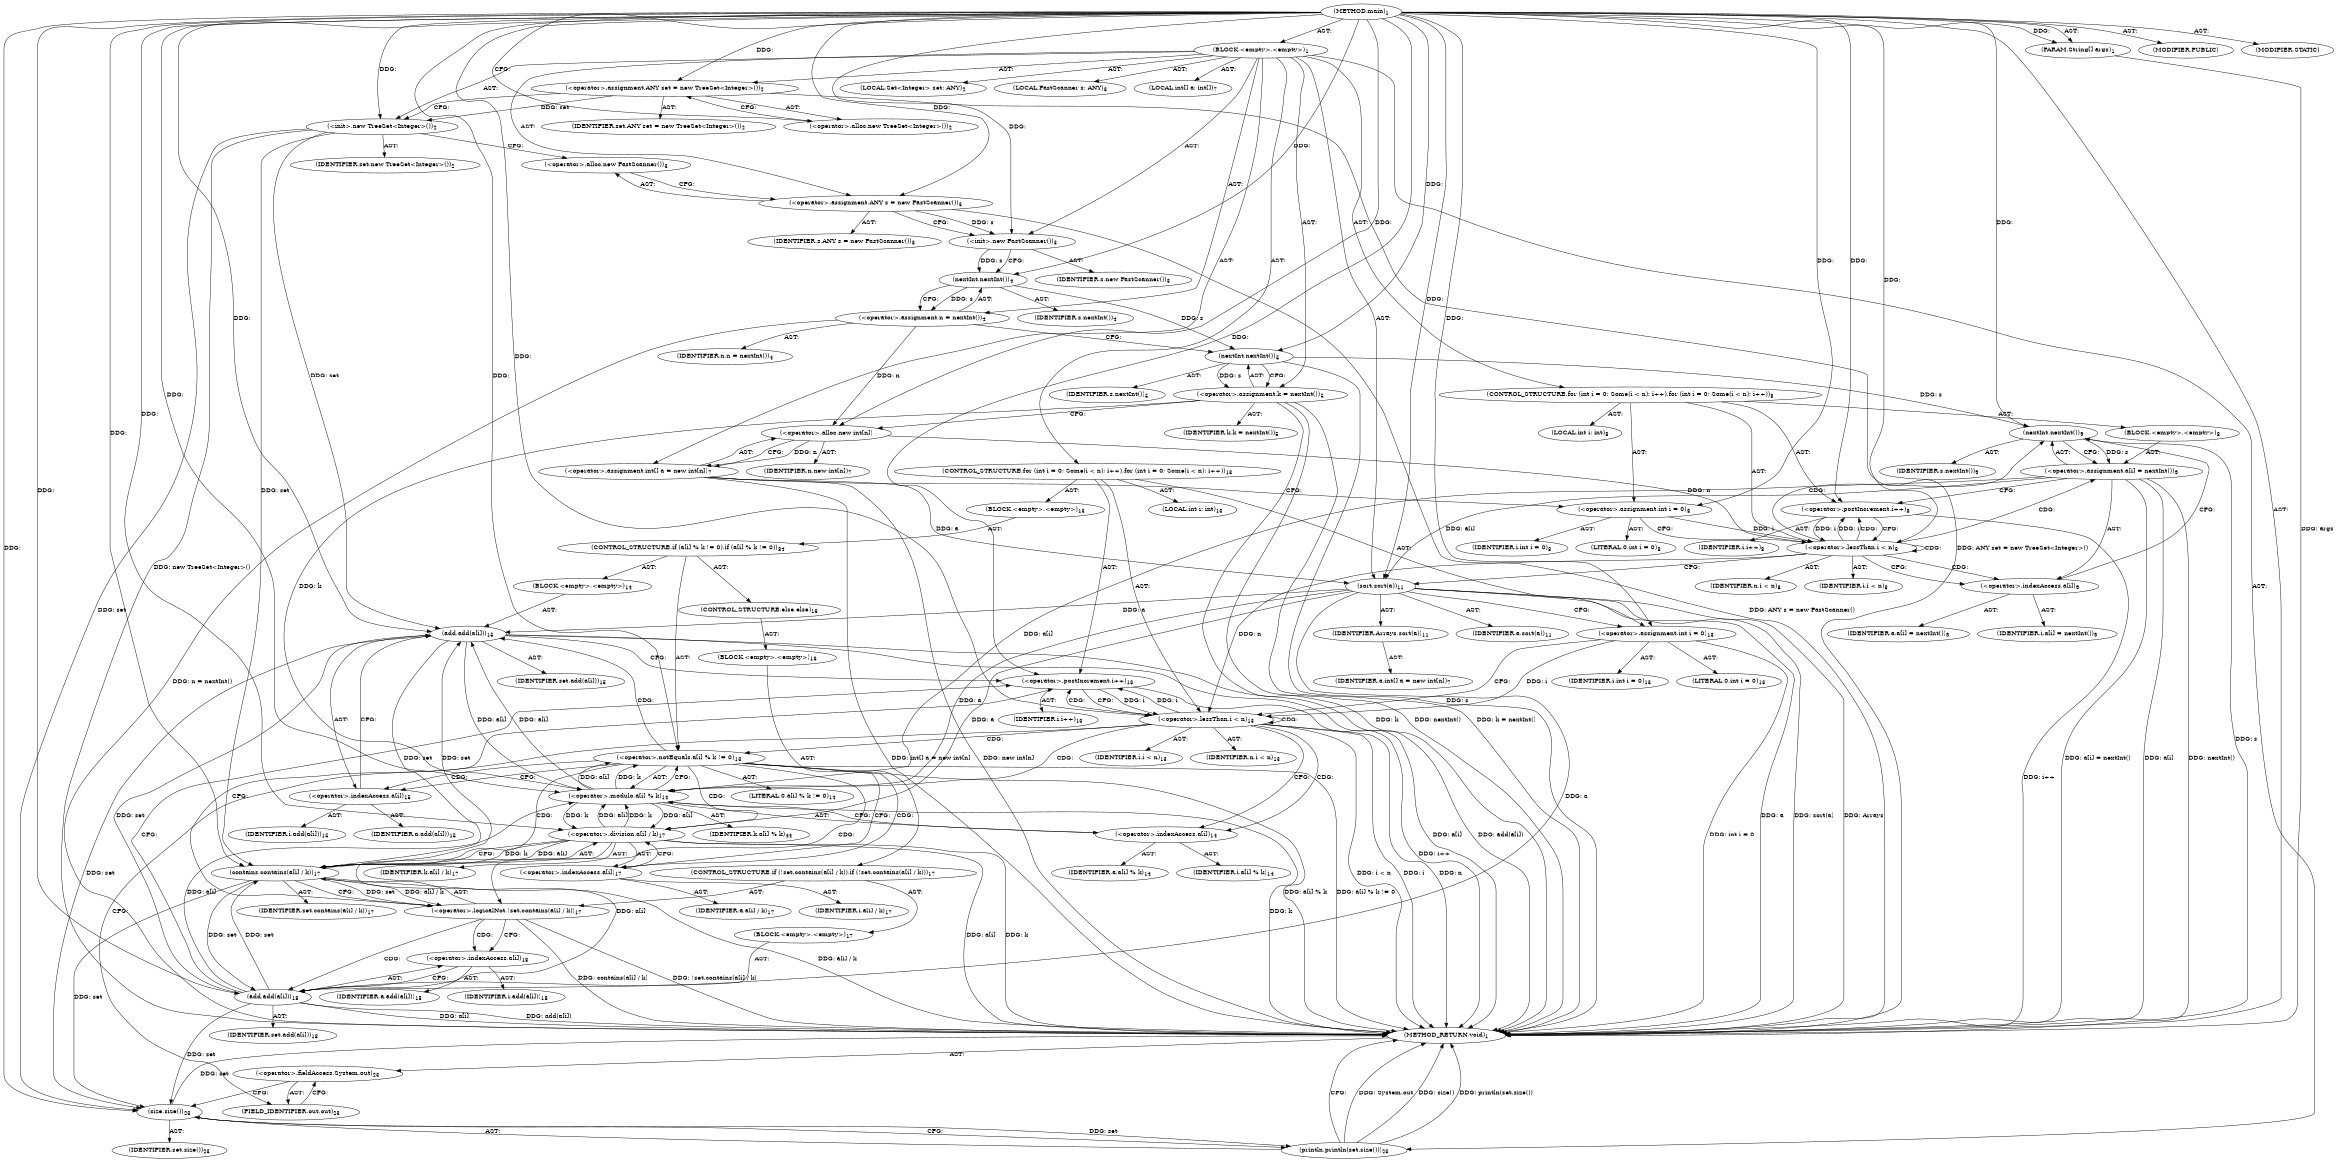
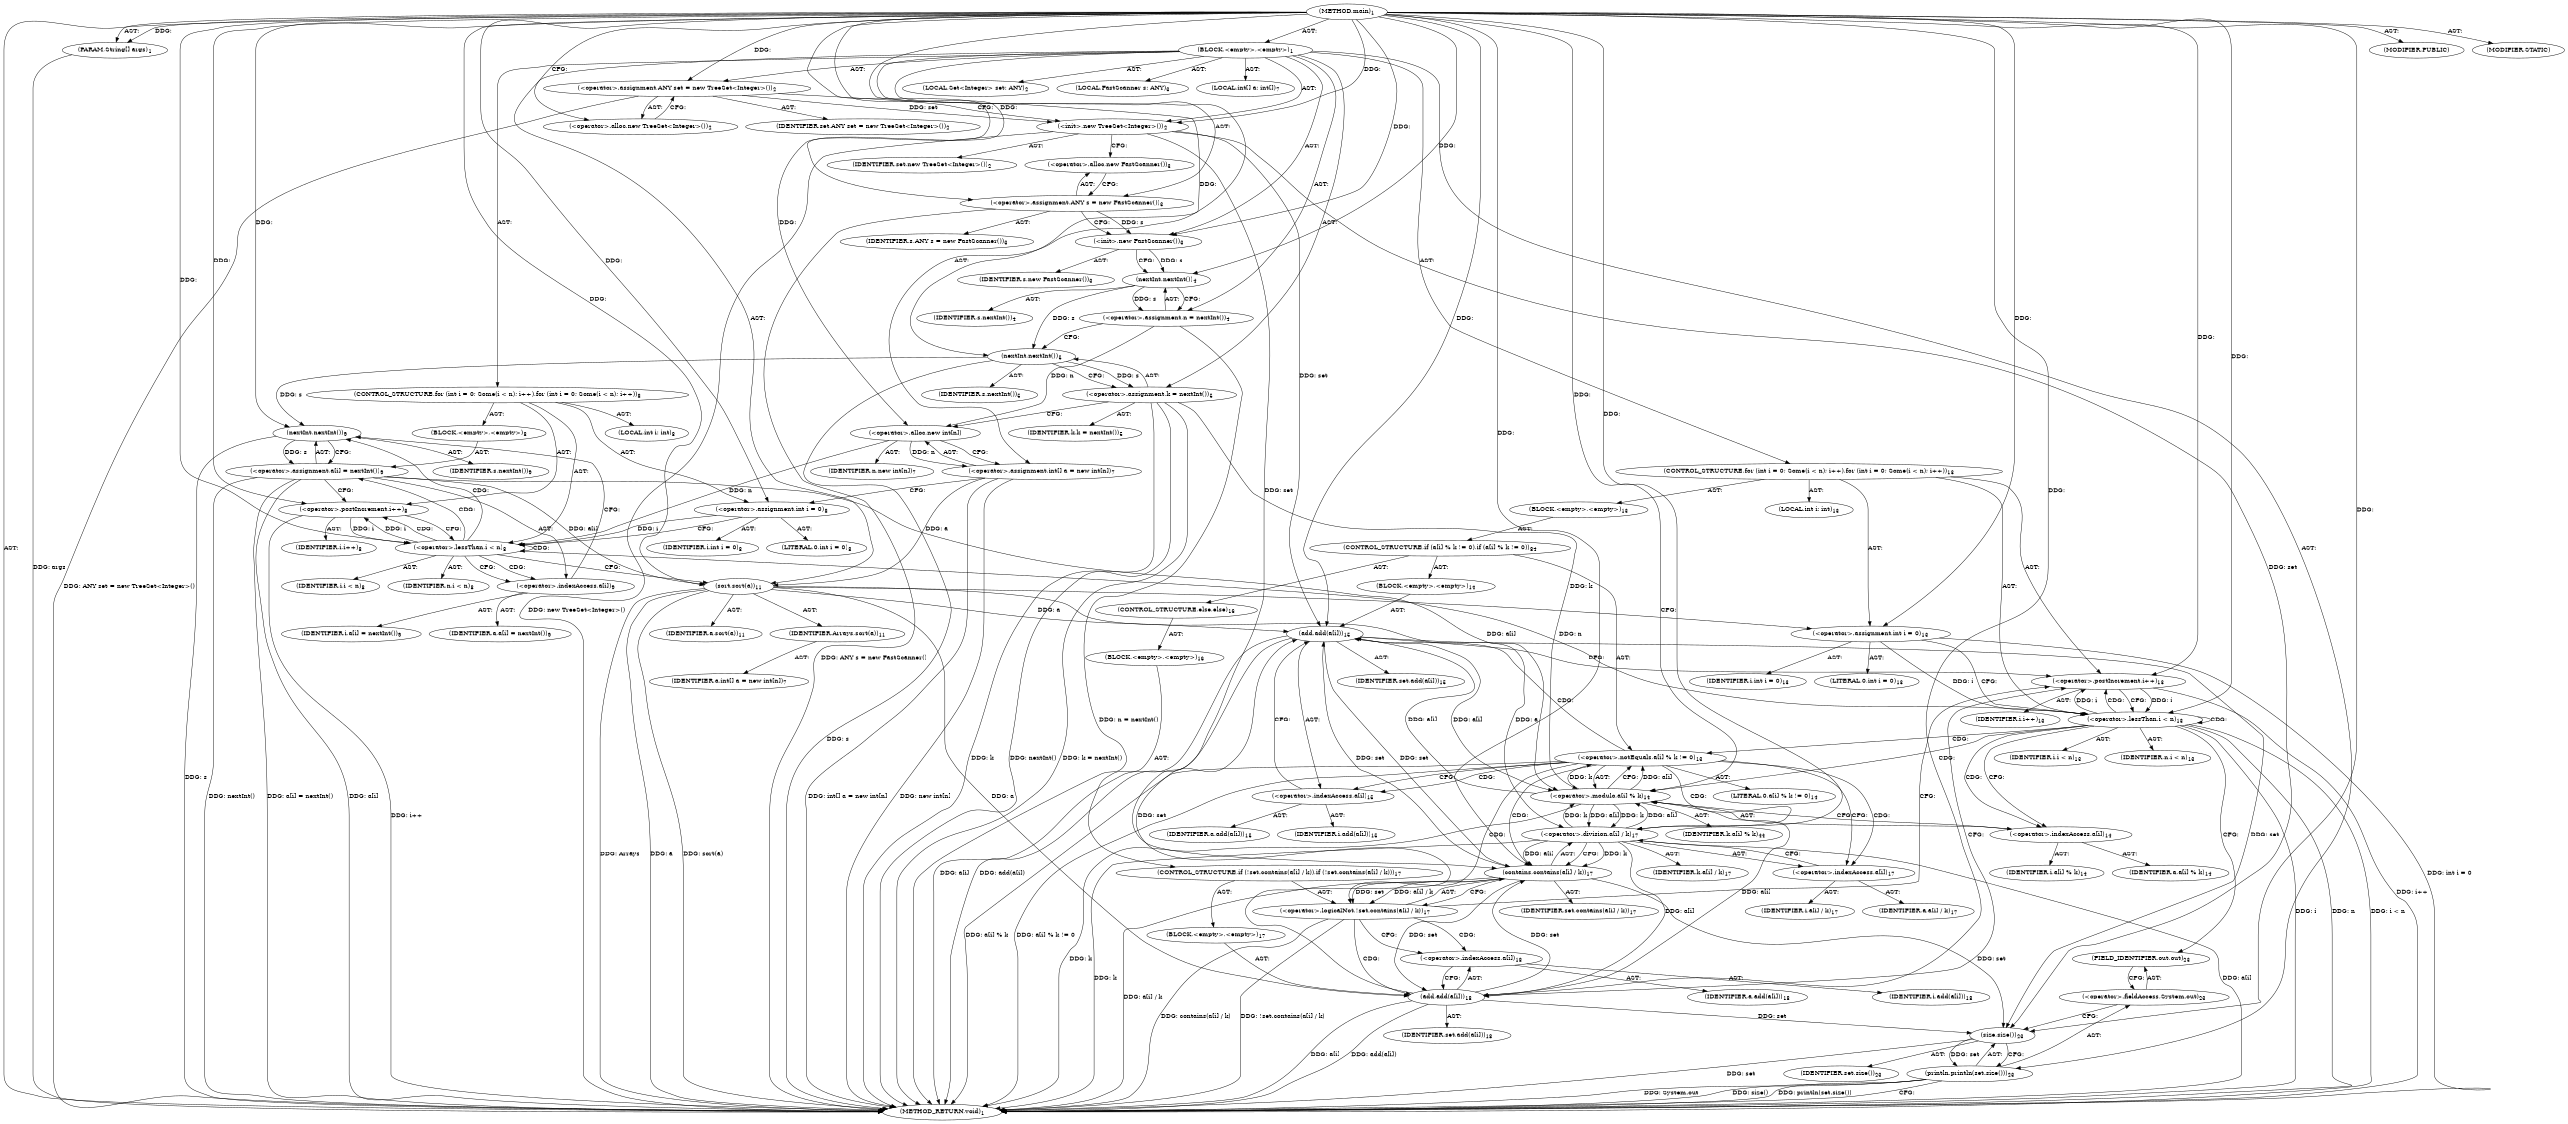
edge "(METHOD,main)" -> "(<operator>.notEquals,a[i] % k != 0)": removed, label "DDG:"
node "(IDENTIFIER,n,n = nextInt())": removed
edge "(sort,sort(a))" -> "(<operator>.modulo,a[i] % k)": removed, label "DDG: a"
edge "(METHOD_RETURN,void)" -> "(<operator>.fieldAccess,System.out)": now "(println,println(set.size()))" -> "(<operator>.fieldAccess,System.out)"
